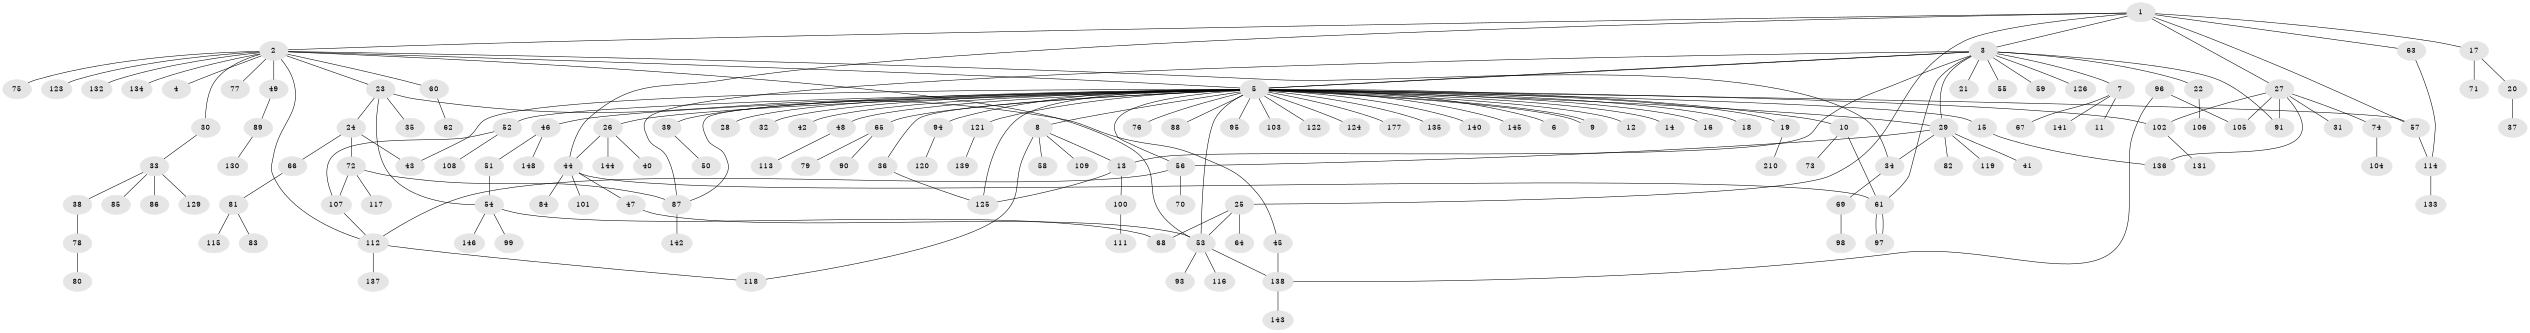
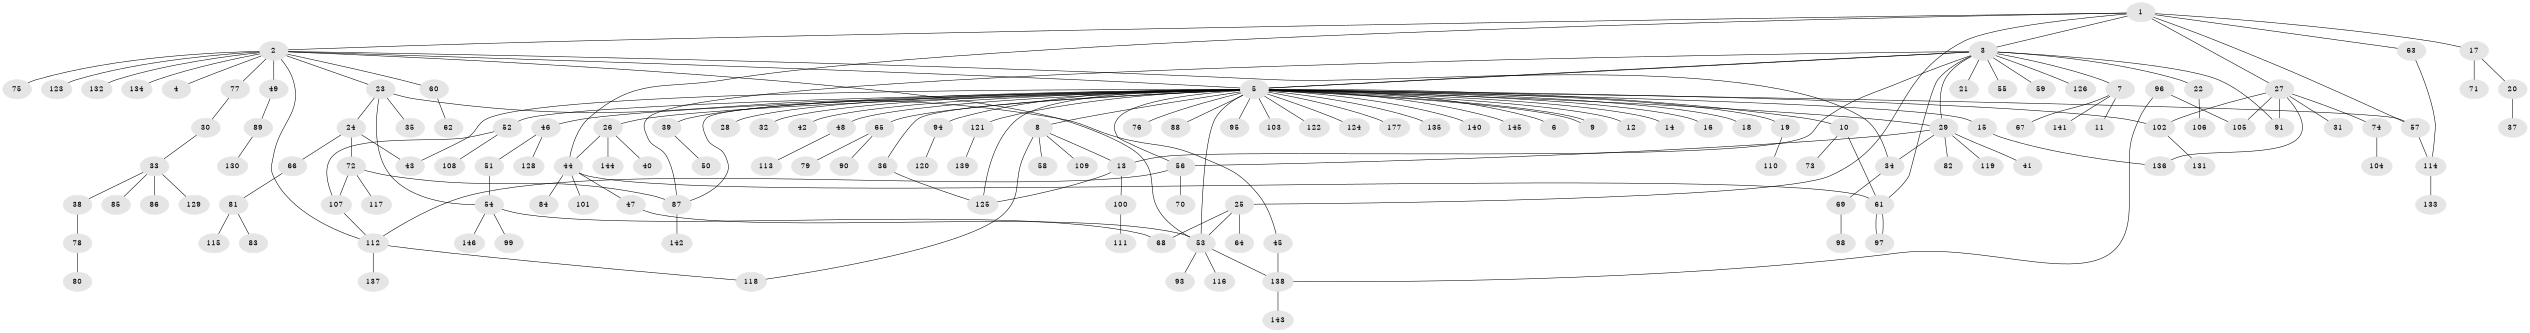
edge "2" -- "30": now "77" -- "30"
node "148": label "148" -> "128"
node "210": label "210" -> "110"
